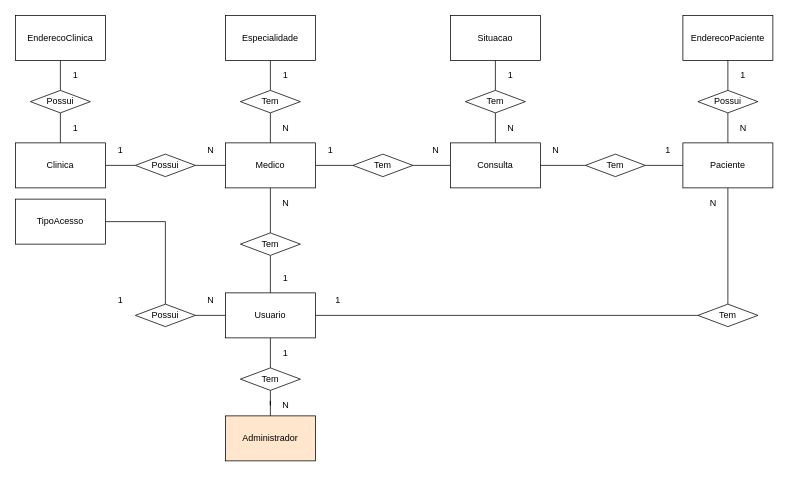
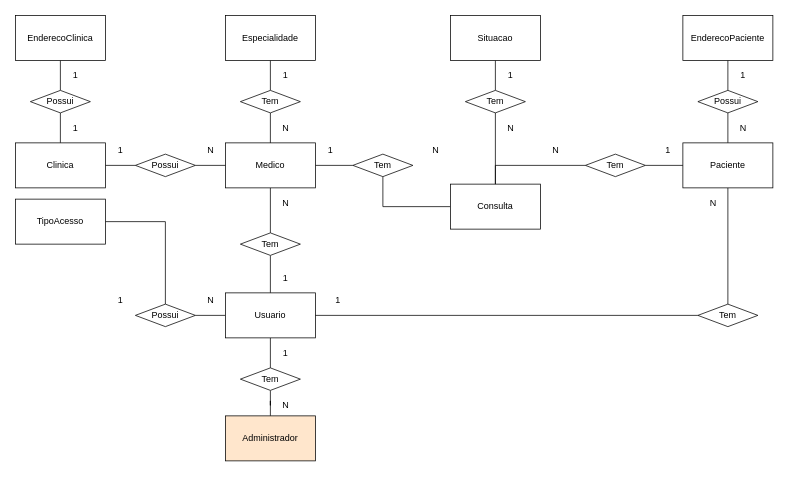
node "Consulta": moved (495, 165) -> (495, 207)
